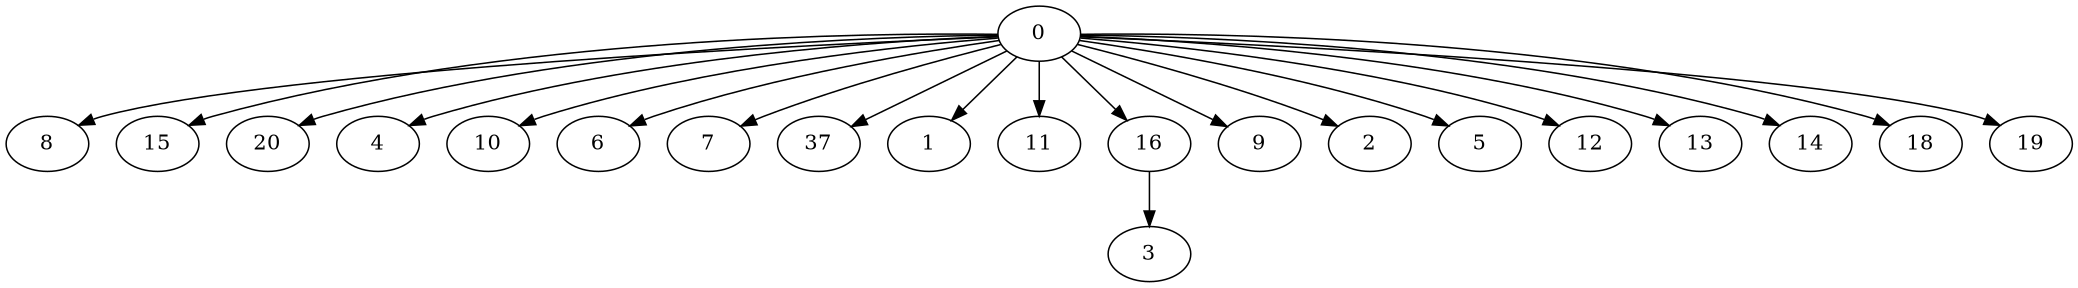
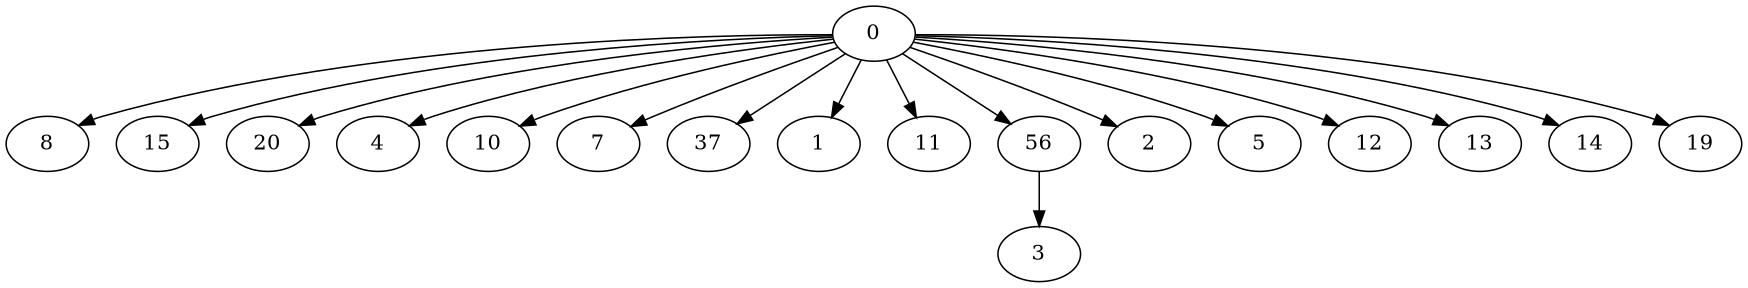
node "6": removed
node "16": label "16" -> "56"
node "9": removed
node "18": removed
